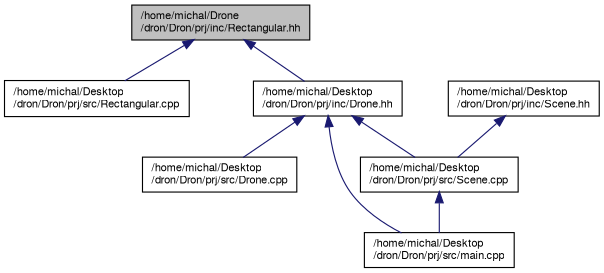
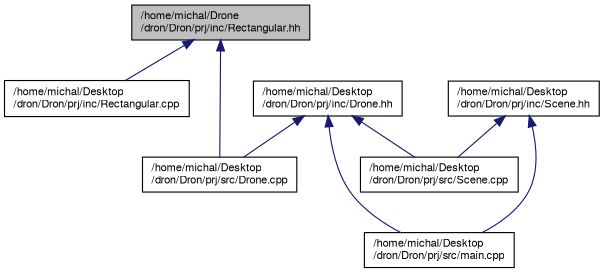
edge "/home/michal/Desktop /dron/Dron/prj/inc/Drone.hh" -> "/home/michal/Drone /dron/Dron/prj/inc/Rectangular.hh": now "/home/michal/Desktop /dron/Dron/prj/src/Drone.cpp" -> "/home/michal/Drone /dron/Dron/prj/inc/Rectangular.hh"
node "/home/michal/Desktop /dron/Dron/prj/src/Rectangular.cpp": label "/home/michal/Desktop /dron/Dron/prj/src/Rectangular.cpp" -> "/home/michal/Desktop /dron/Dron/prj/inc/Rectangular.cpp"
edge "/home/michal/Desktop /dron/Dron/prj/src/main.cpp" -> "/home/michal/Desktop /dron/Dron/prj/src/Scene.cpp": now "/home/michal/Desktop /dron/Dron/prj/src/main.cpp" -> "/home/michal/Desktop /dron/Dron/prj/inc/Scene.hh"
